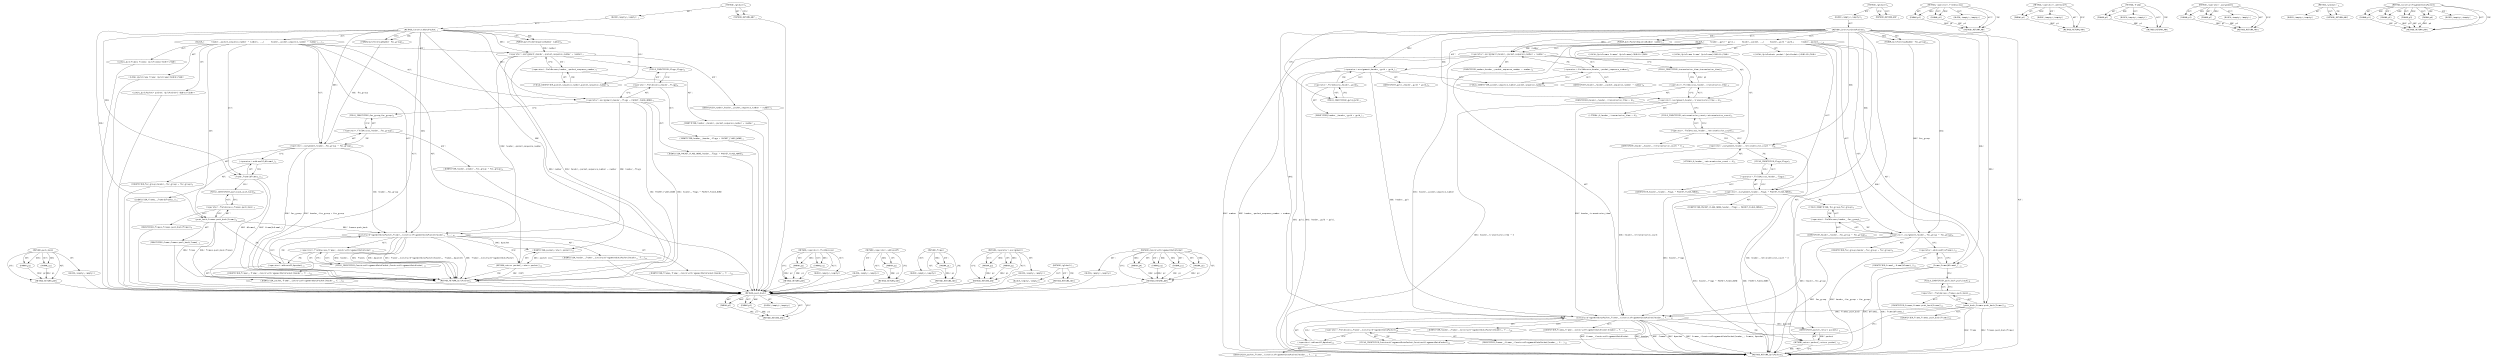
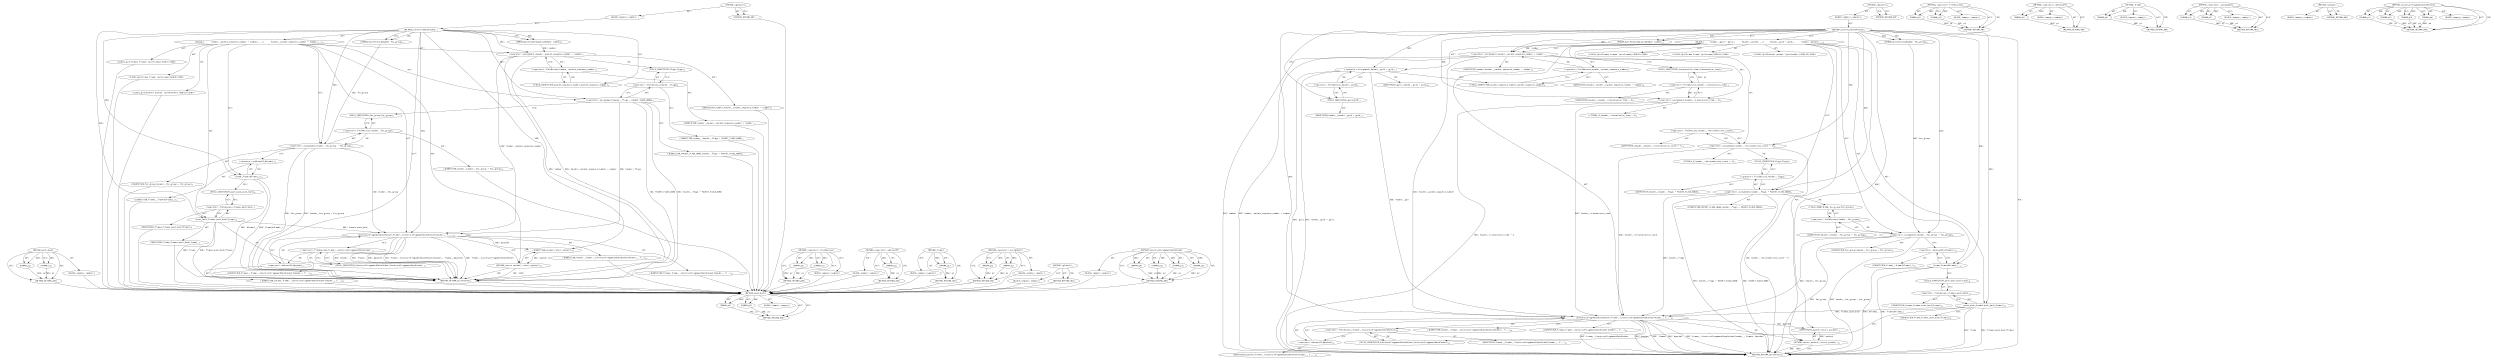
edge "(<operator>.fieldAccess,header_.transmission_time)" -> "(<operator>.assignment,header_.transmission_time = 0)": label "CFG: " -> "DDG: p3"
edge "(<operator>.fieldAccess,header_.guid)" -> "(IDENTIFIER,header_,header_.guid = guid_)": now "(FIELD_IDENTIFIER,guid,guid)" -> "(IDENTIFIER,header_,header_.guid = guid_)"
node "(FIELD_IDENTIFIER,retransmission_count,retransmission_count)": removed
edge "(LITERAL,0,header_.retransmission_count = 0)" -> "(<operator>.assignment,header_.retransmission_count = 0)": reversed
